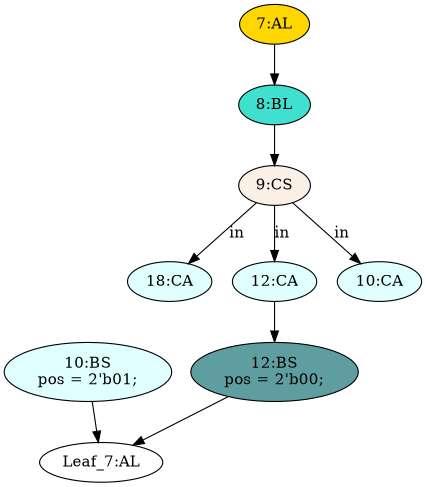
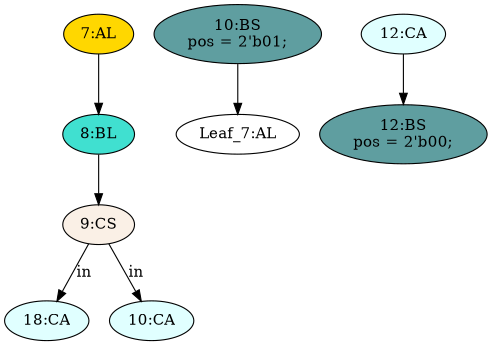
edge "9:CS" -> "12:CA": removed, label "in"
node "10:BS pos = 2'b01;": fillcolor lightcyan -> cadetblue
edge "12:BS pos = 2'b00;" -> "Leaf_7:AL": removed
